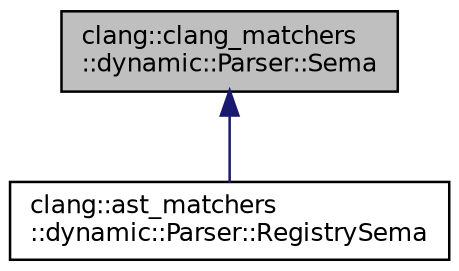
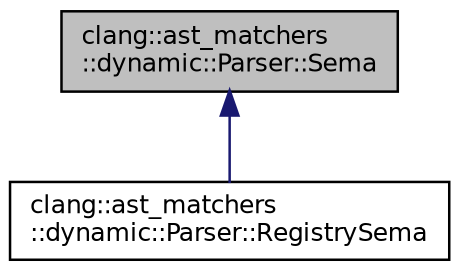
node "clang::clang_matchers ::dynamic::Parser::Sema": label "clang::clang_matchers ::dynamic::Parser::Sema" -> "clang::ast_matchers ::dynamic::Parser::Sema"
